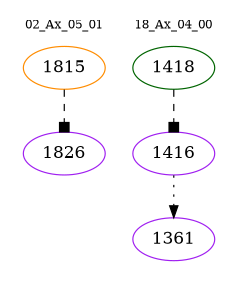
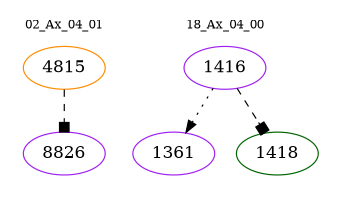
cluster "02_Ax_05_01": label "02_Ax_05_01" -> "02_Ax_04_01"
node "1815": label "1815" -> "4815"
edge "1418" -> "1416": reversed
node "1826": label "1826" -> "8826"
